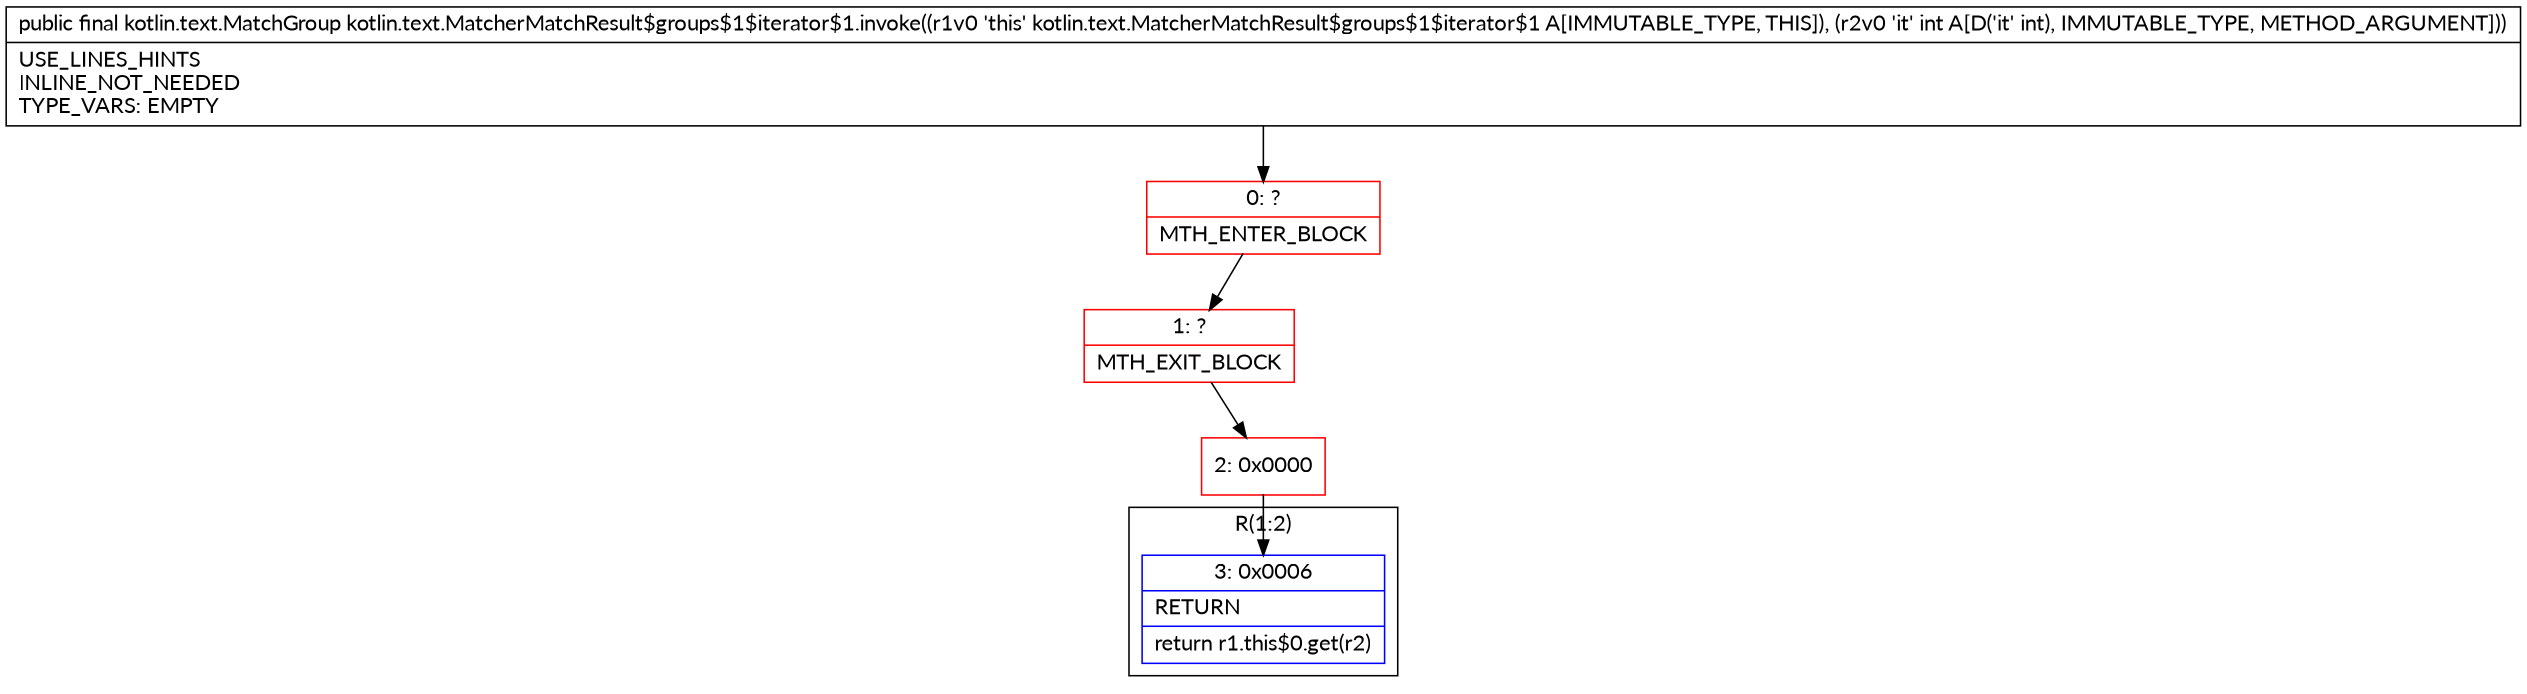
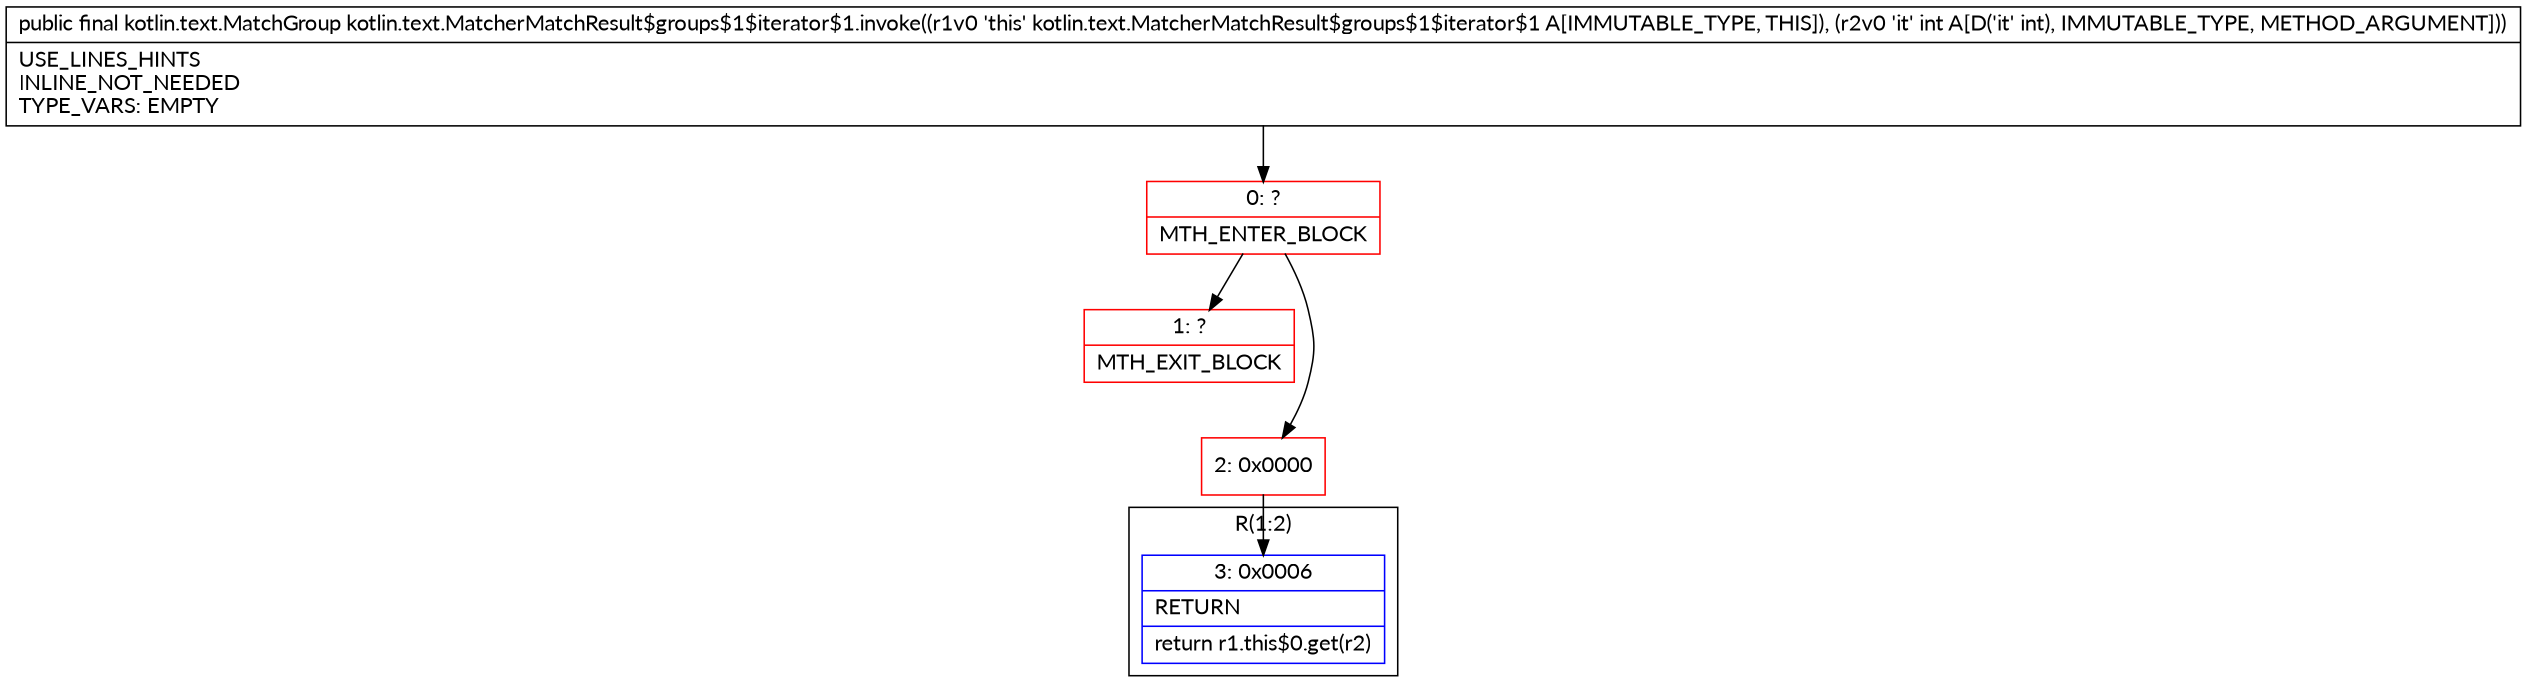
edge "1: ?" -> "2: 0x0000": now "0: ?" -> "2: 0x0000"
